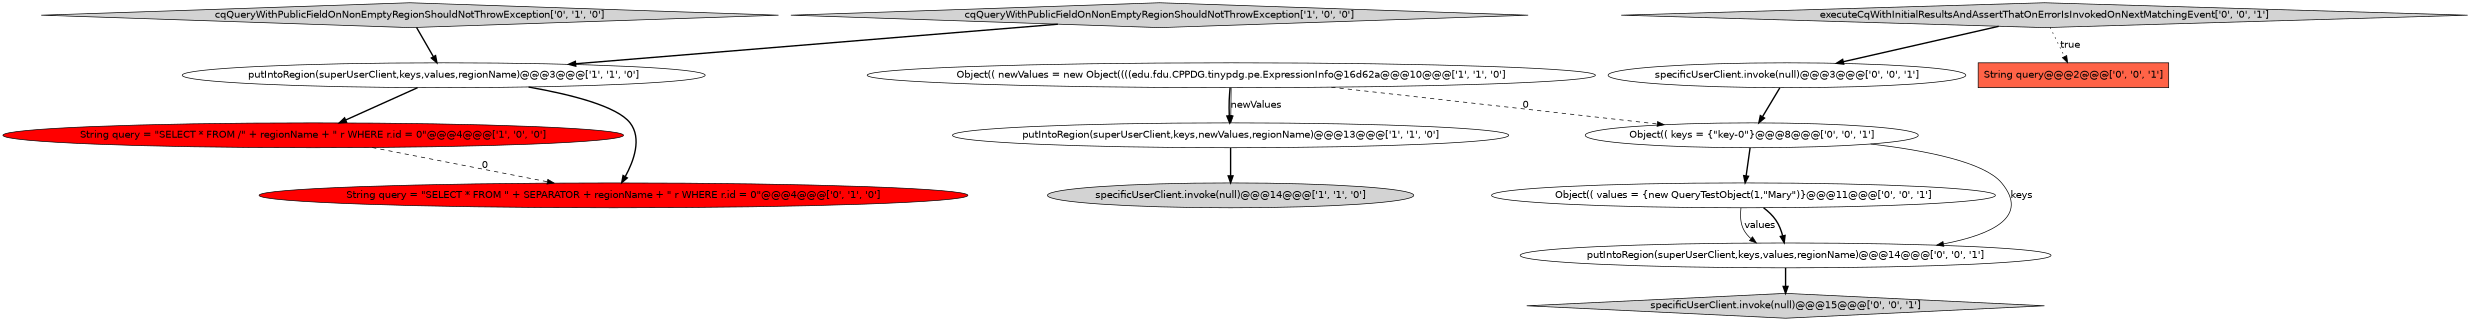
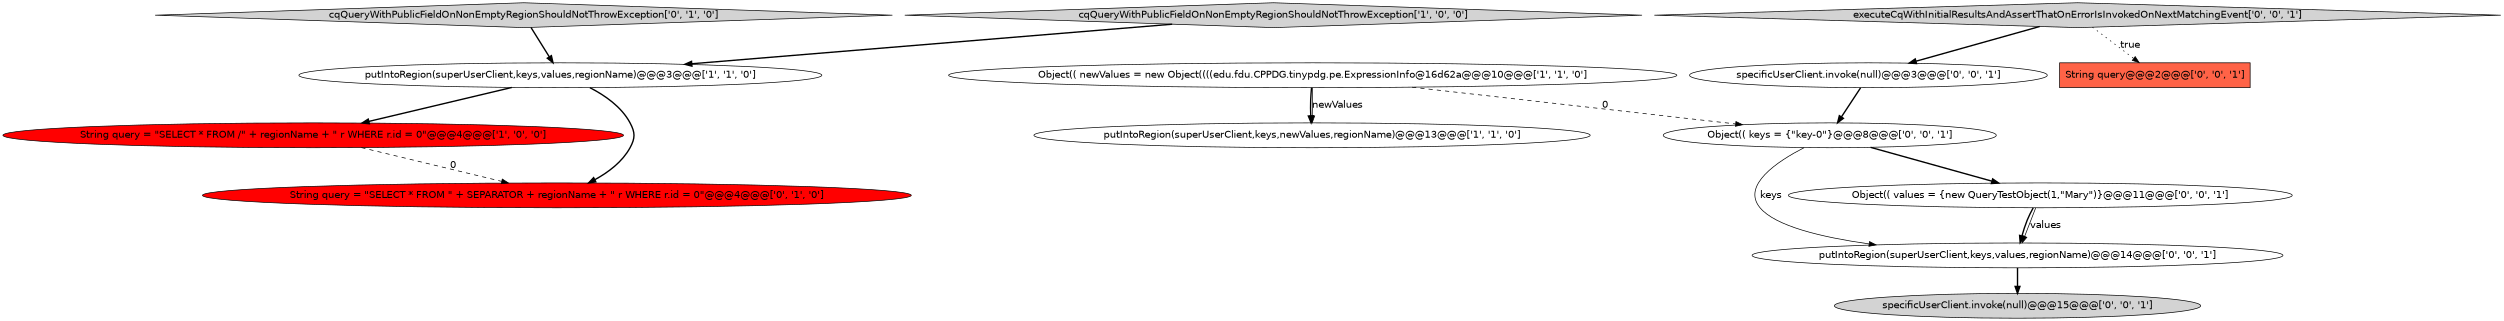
node "specificUserClient.invoke(null)@@@14@@@['1', '1', '0']": removed
node "specificUserClient.invoke(null)@@@15@@@['0', '0', '1']": shape diamond -> ellipse
